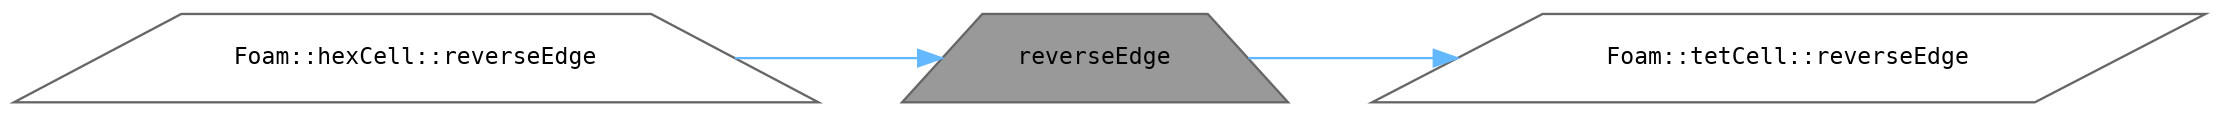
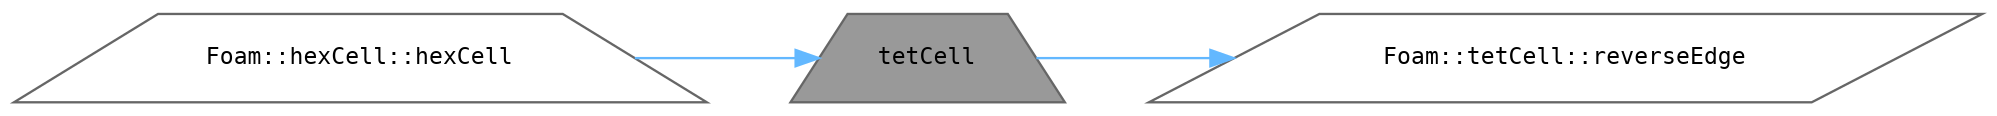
node "Foam::hexCell::reverseEdge": label "Foam::hexCell::reverseEdge" -> "Foam::hexCell::hexCell"
node "reverseEdge": label "reverseEdge" -> "tetCell"
